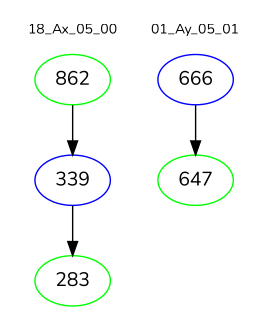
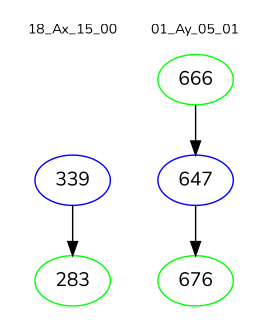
cluster "18_Ax_05_00": label "18_Ax_05_00" -> "18_Ax_15_00"
node "862": removed
node "666": color blue -> green
node "647": color green -> blue
node "676": added
